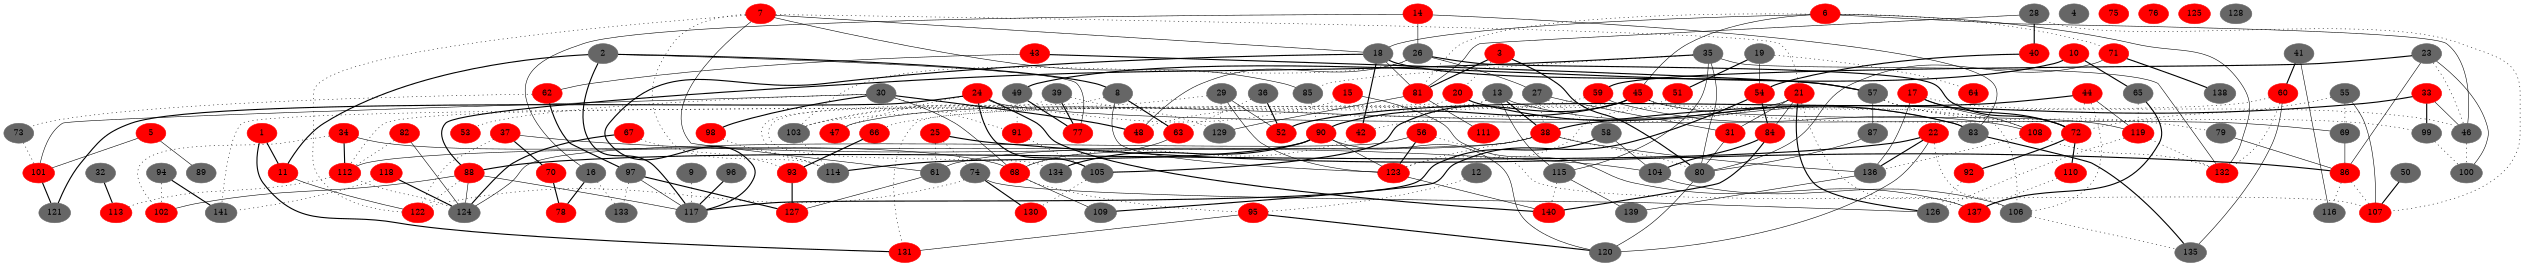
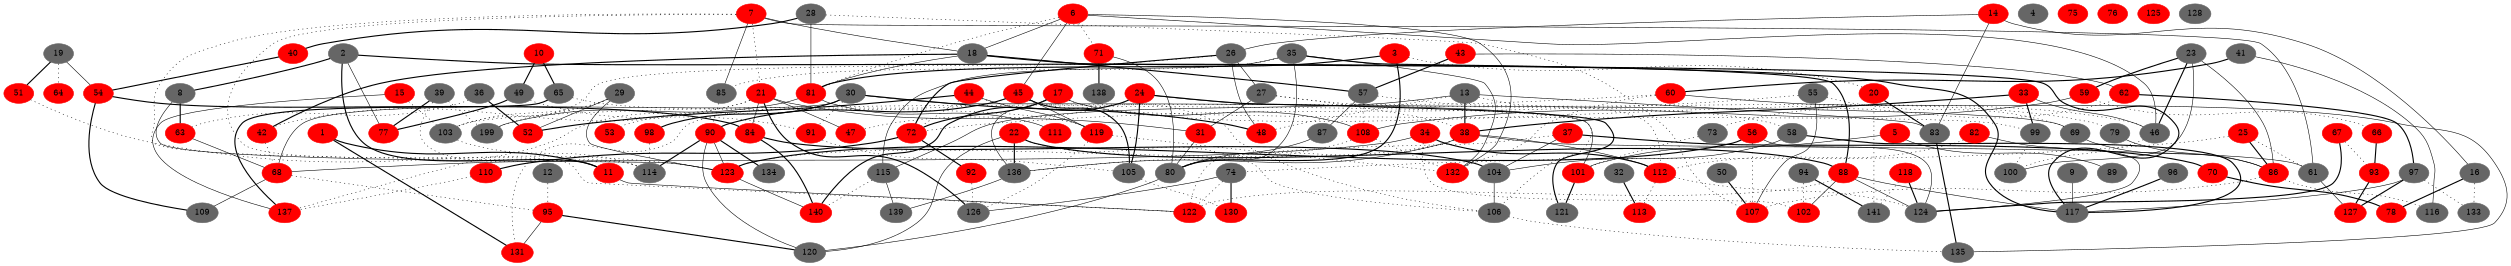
edge "23" -- "46": style dotted -> bold
node "129": label "129" -> "199"
edge "8" -- "134": removed
edge "9" -- "117": style dotted -> solid
